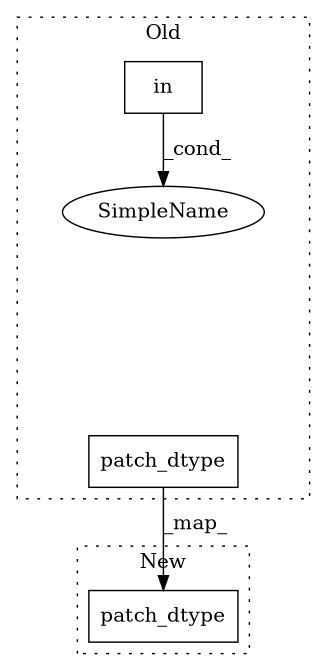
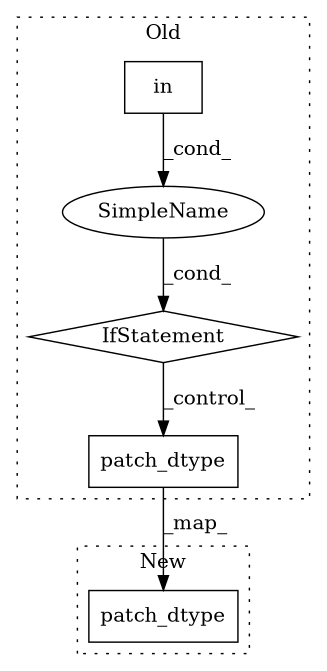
node "IfStatement": added
